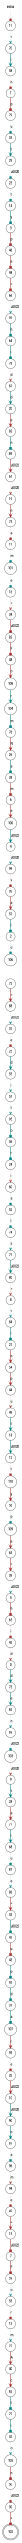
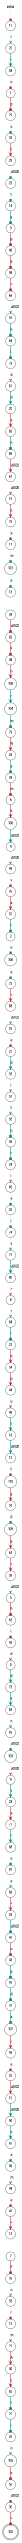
edge "35" -> "29": color teal -> brown
edge "16" -> "34": removed, label "="
edge "106" -> "72": added, label "e"
edge "15" -> "7": removed, label "u0022"
